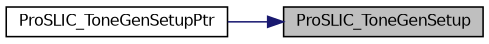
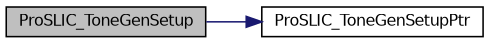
edge "ProSLIC_ToneGenSetupPtr" -> "ProSLIC_ToneGenSetup": reversed
